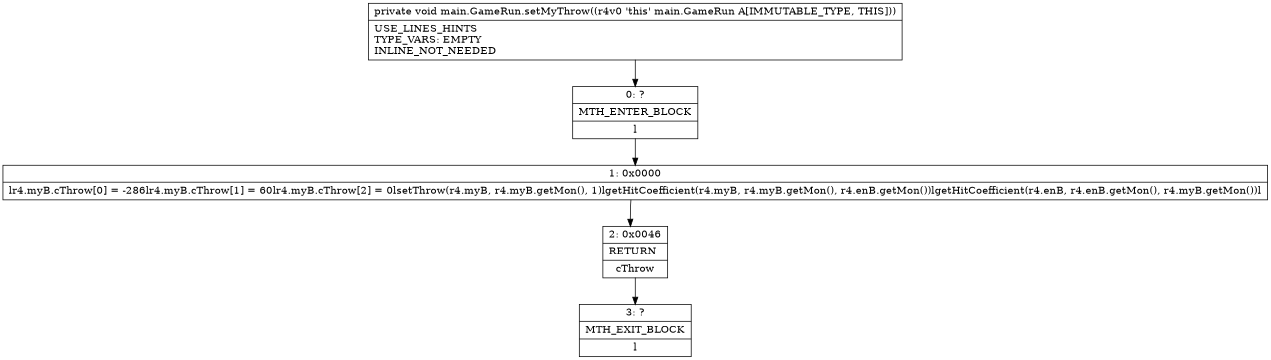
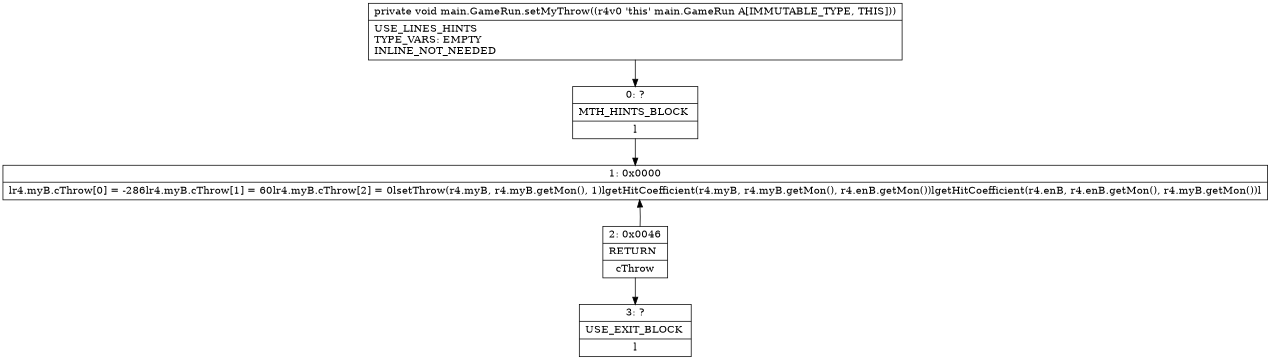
node "0: ?": text "MTH_ENTER_BLOCK" -> "MTH_HINTS_BLOCK"
edge "1: 0x0000" -> "2: 0x0046": reversed
node "3: ?": text "MTH_EXIT_BLOCK" -> "USE_EXIT_BLOCK"
